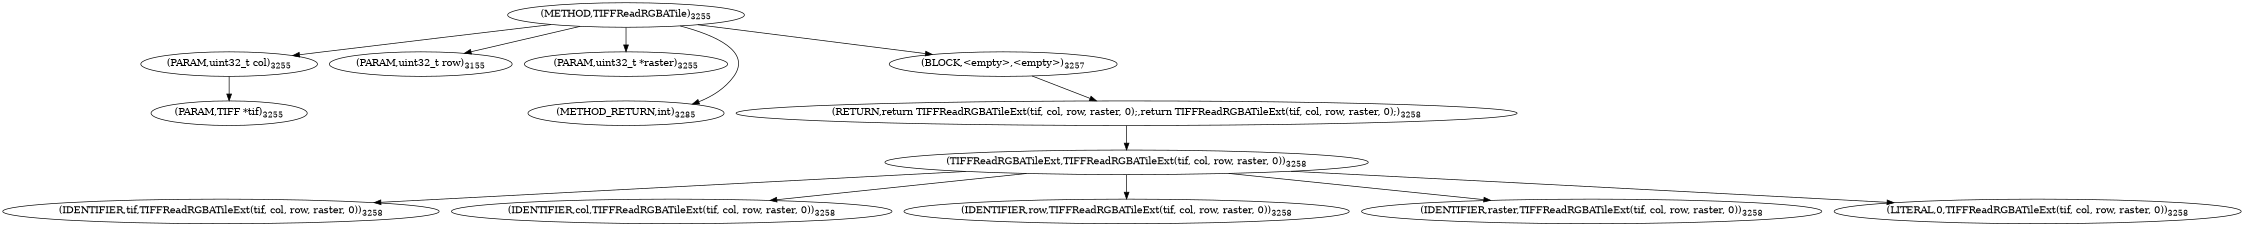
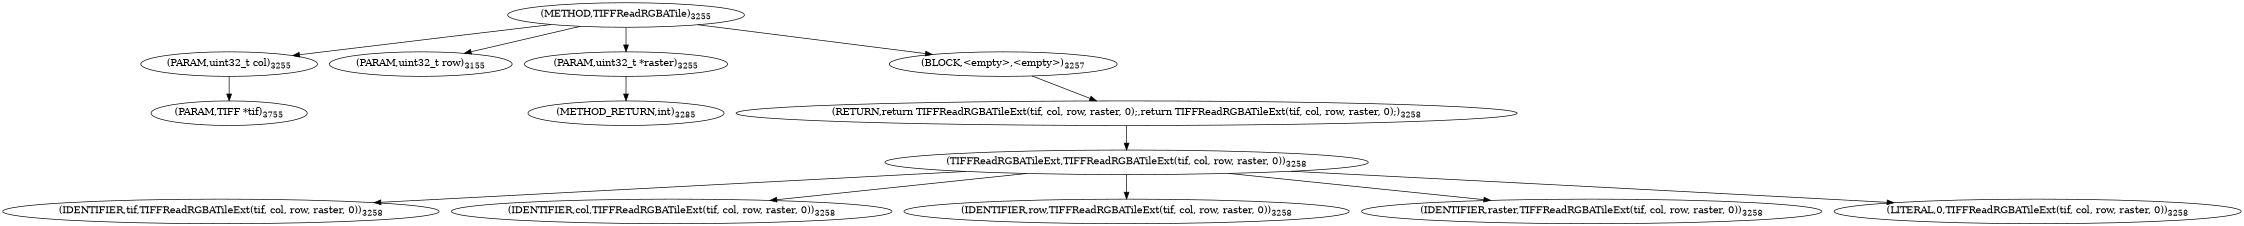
edge "(METHOD,TIFFReadRGBATile)" -> "(METHOD_RETURN,int)": now "(PARAM,uint32_t *raster)" -> "(METHOD_RETURN,int)"
node "(PARAM,TIFF *tif)": text "3255" -> "3755"
